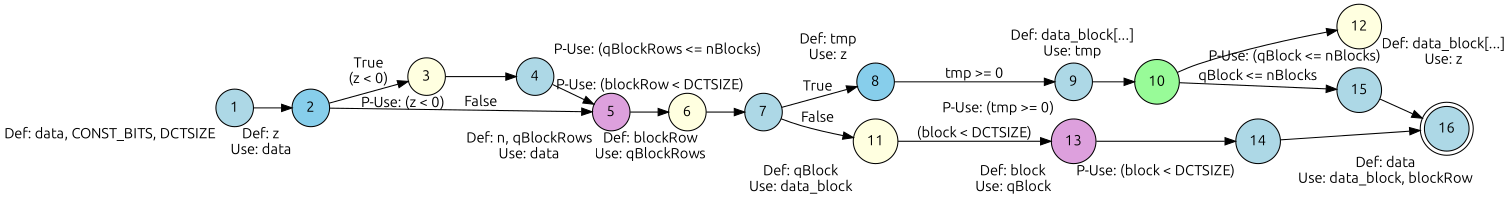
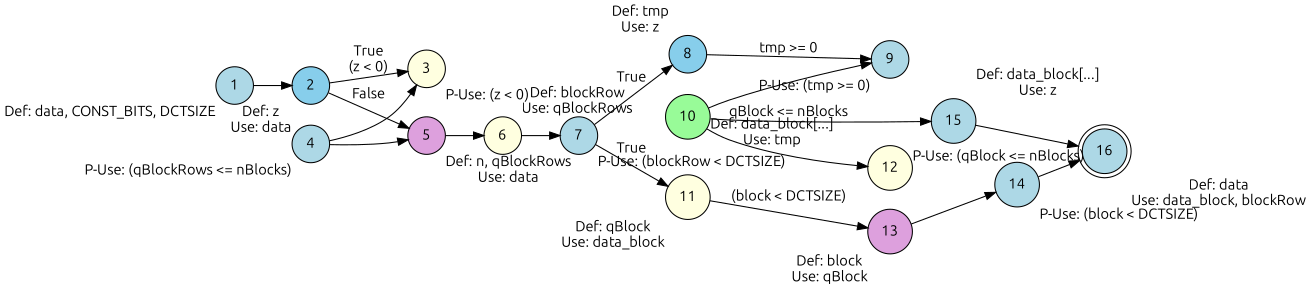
edge "3 P-Use: (z < 0)" -> "4 P-Use: (qBlockRows <= nBlocks)": reversed
edge "9 P-Use: (tmp >= 0)" -> "10 Def: data_block[...] Use: tmp": reversed
edge "7 P-Use: (blockRow < DCTSIZE)" -> "11 Def: qBlock Use: data_block": label "False" -> "True"
